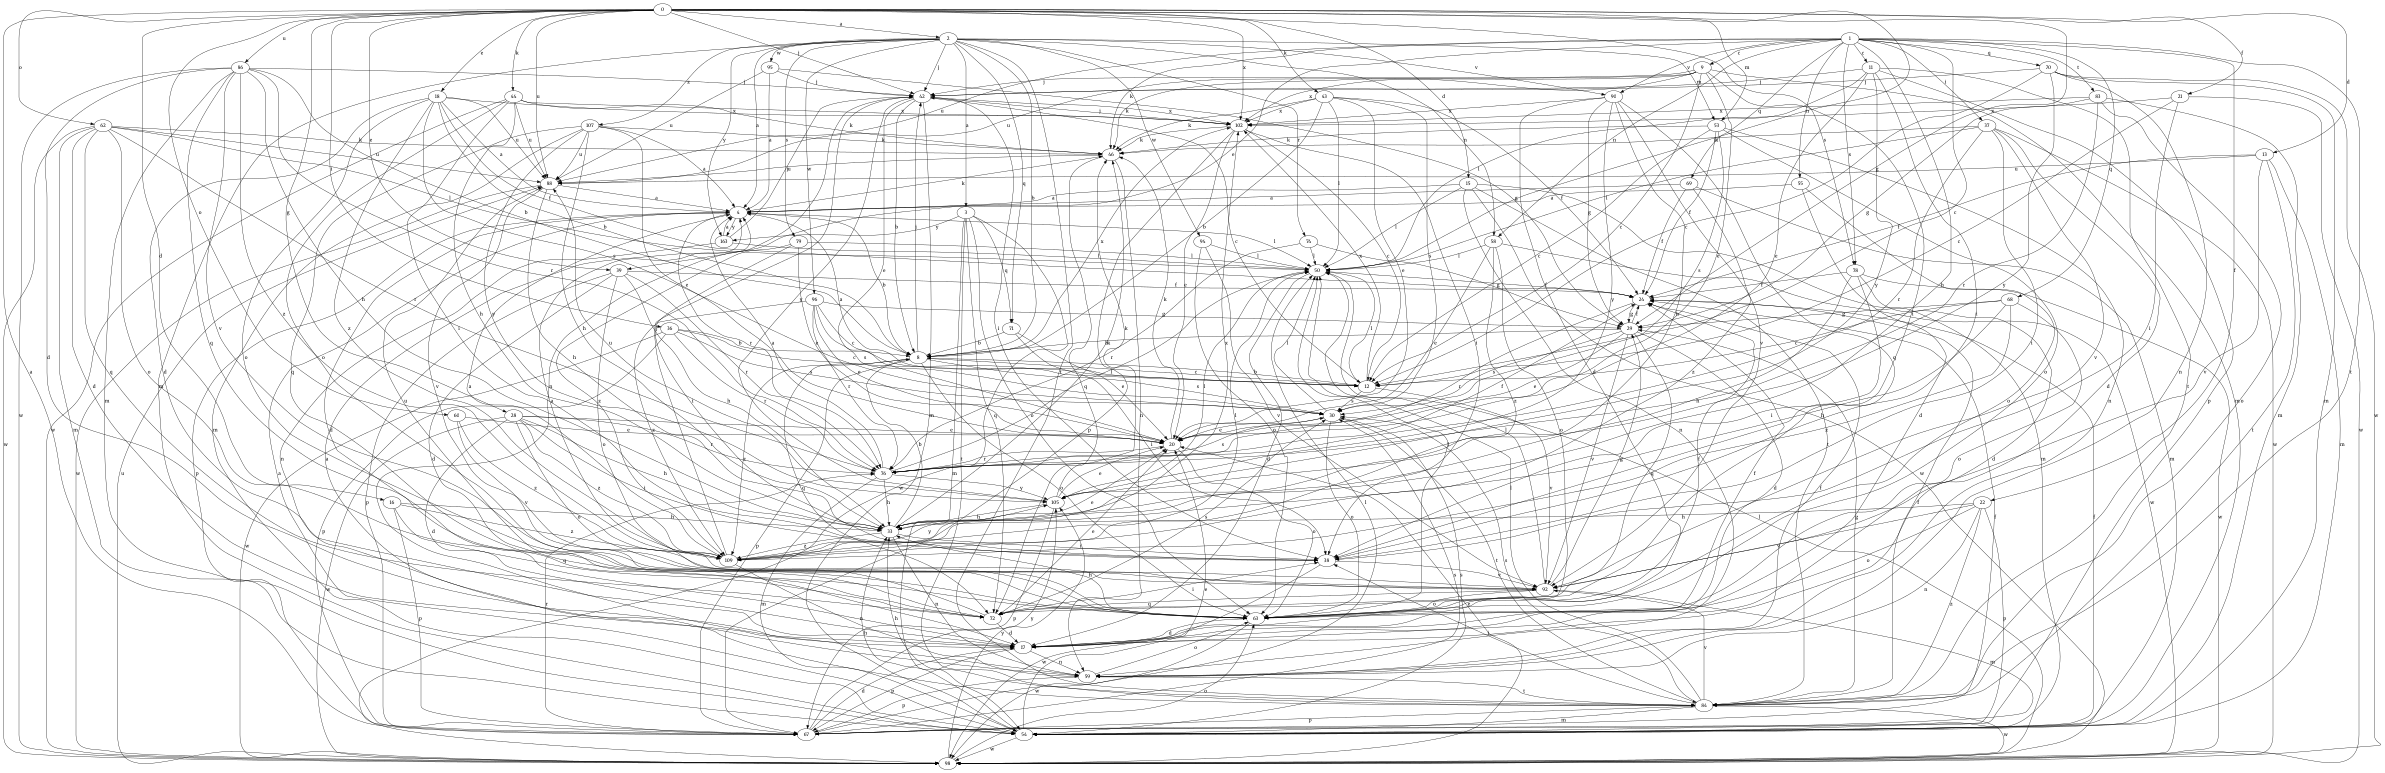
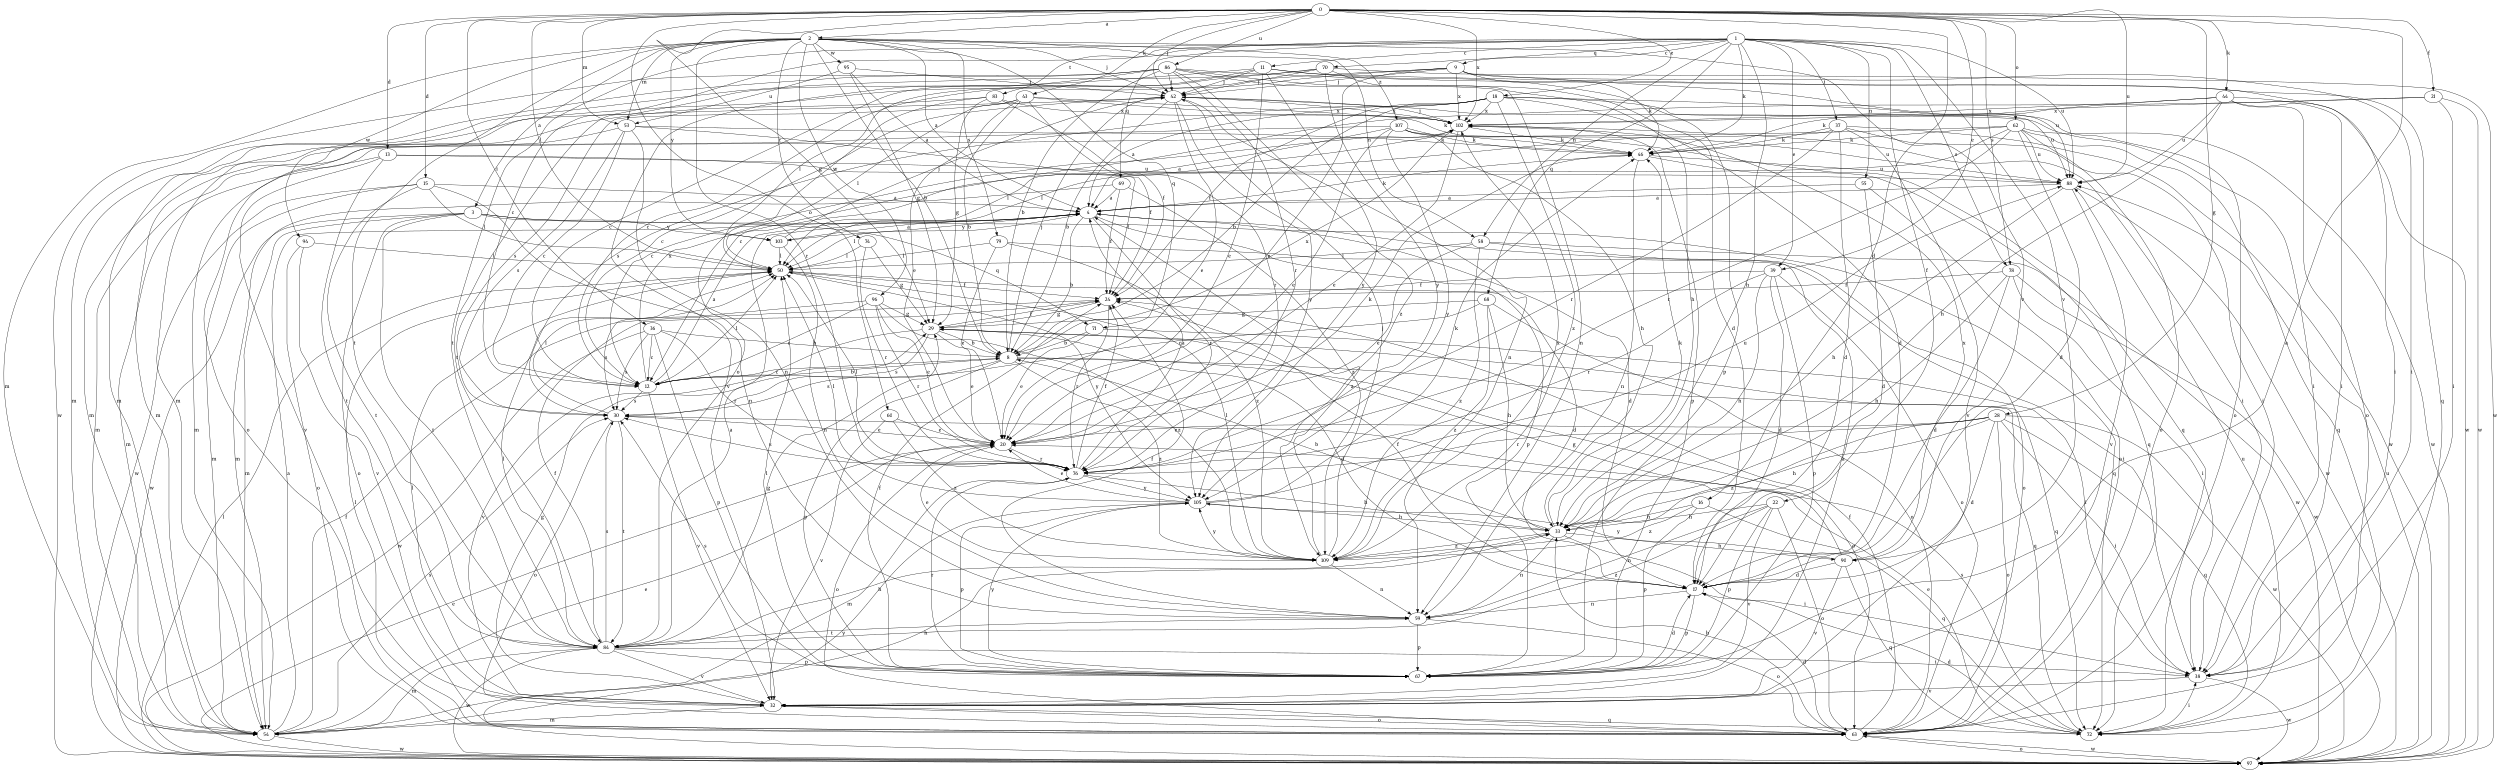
edge "95" -> "88": now "95" -> "53"
node "163": label "163" -> "103"
edge "2" -> "76": added, label "r"
edge "50" -> "105": added, label "y"
edge "90" -> "33": reversed
edge "28" -> "72": added, label "q"
node "92": label "92" -> "32"
node "98": label "98" -> "97"
